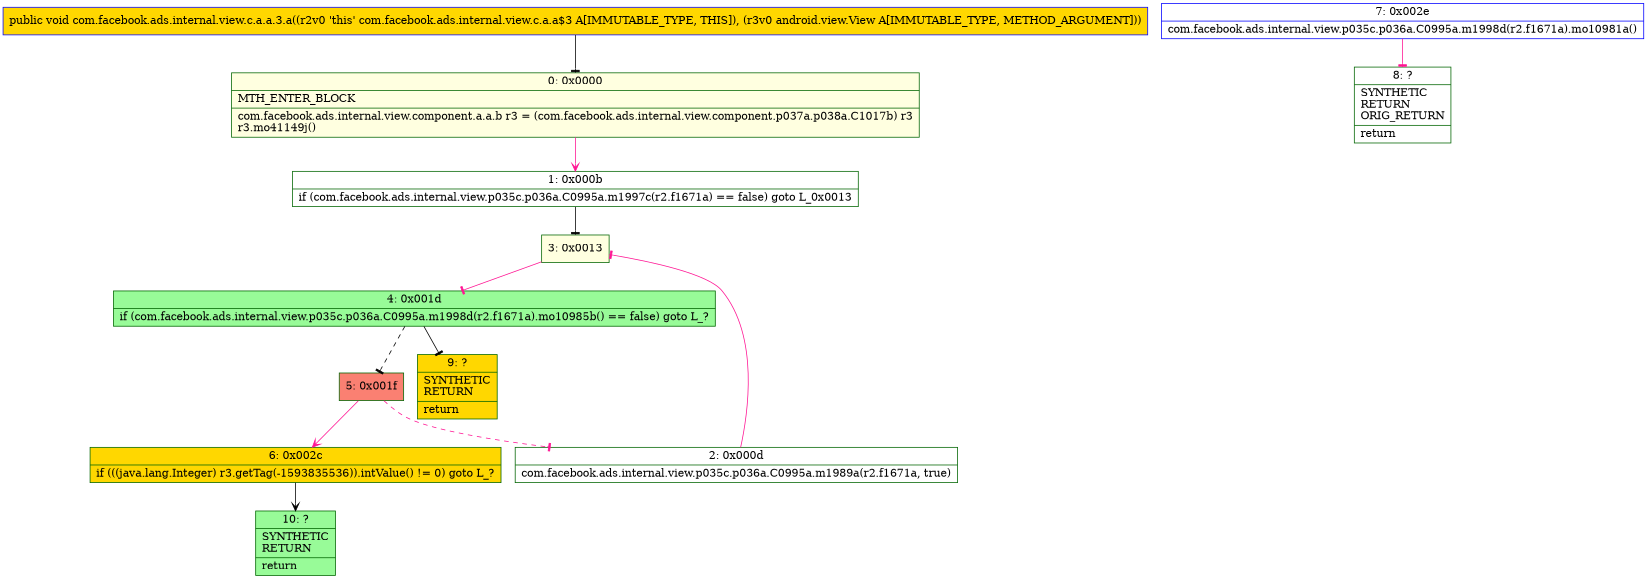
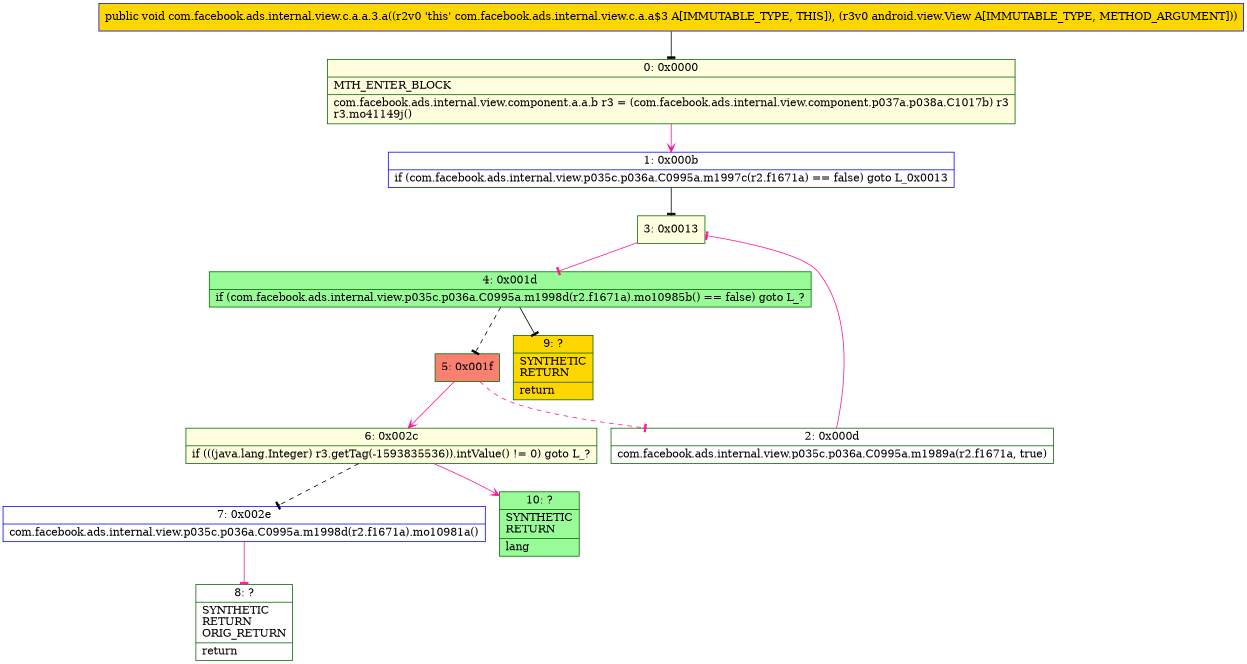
node "1: 0x000b": color darkgreen -> blue
node "6: 0x002c": fillcolor gold -> lightyellow
edge "6: 0x002c" -> "7: 0x002e": added
edge "6: 0x002c" -> "10: ?": color black -> deeppink
node "10: ?": text "return" -> "lang"
